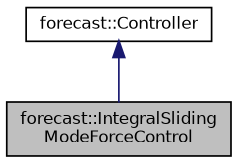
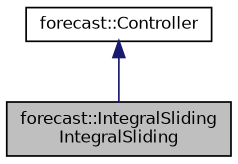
node "forecast::IntegralSliding ModeForceControl": label "forecast::IntegralSliding ModeForceControl" -> "forecast::IntegralSliding IntegralSliding"
